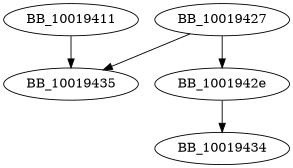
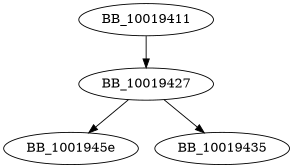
edge "BB_10019411" -> "BB_10019435": now "BB_10019411" -> "BB_10019427"
node "BB_1001942e": label "BB_1001942e" -> "BB_1001945e"
node "BB_10019434": removed
